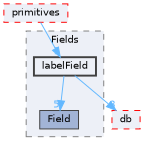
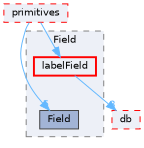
cluster "Fields": label "Fields" -> "Field"
node "labelField": color grey25 -> red
edge "labelField" -> "Field": now "primitives" -> "Field"
